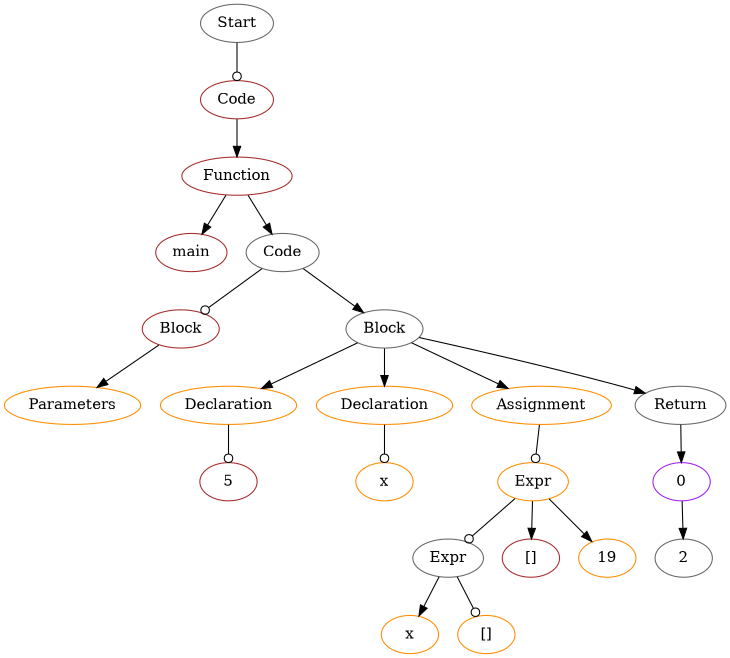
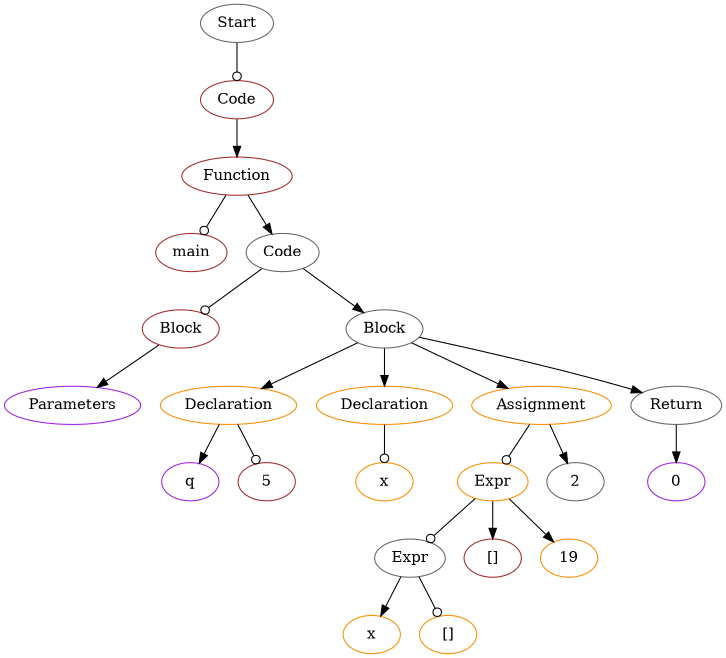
edge "Function" -> "main": arrowhead normal -> odot
node "Parameters": color darkorange -> purple
node "q": added
edge "0" -> "2": now "Assignment" -> "2"
